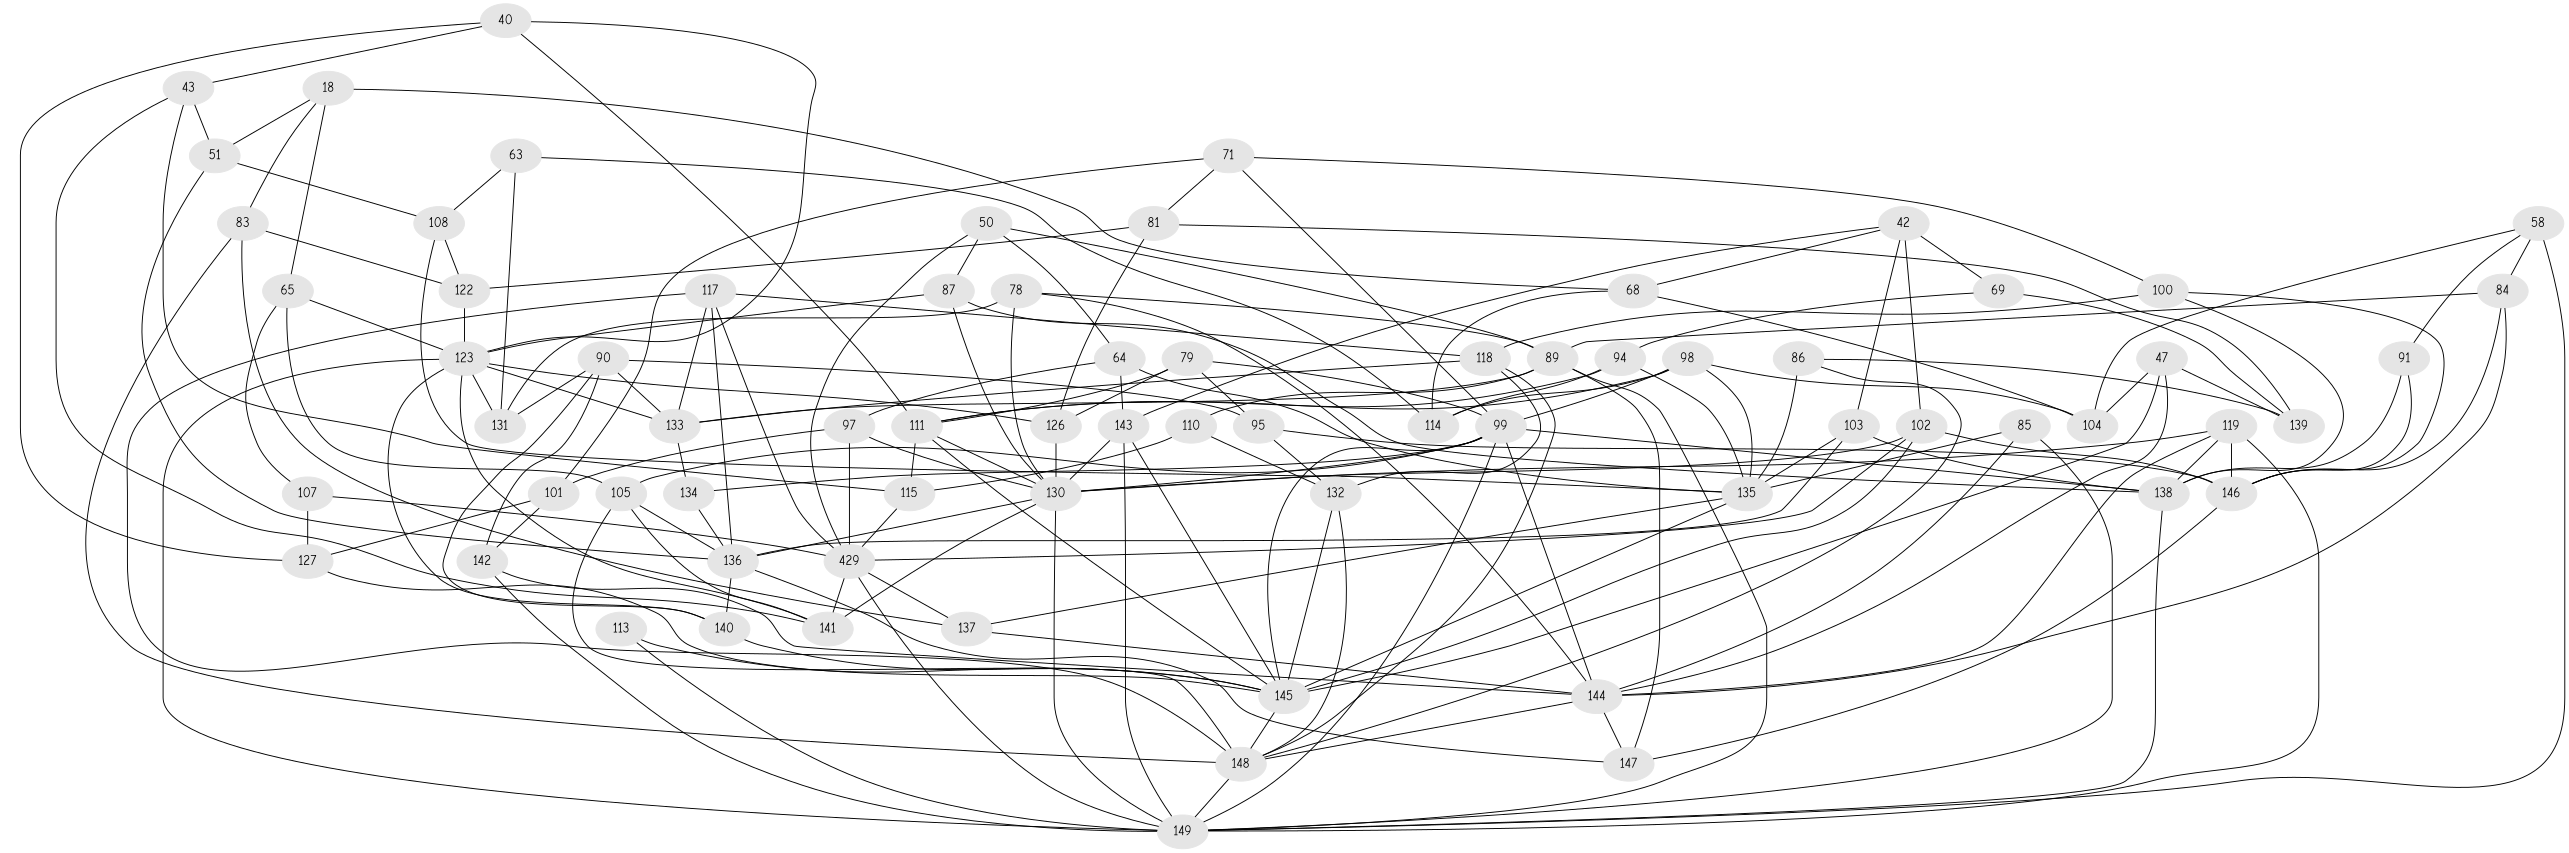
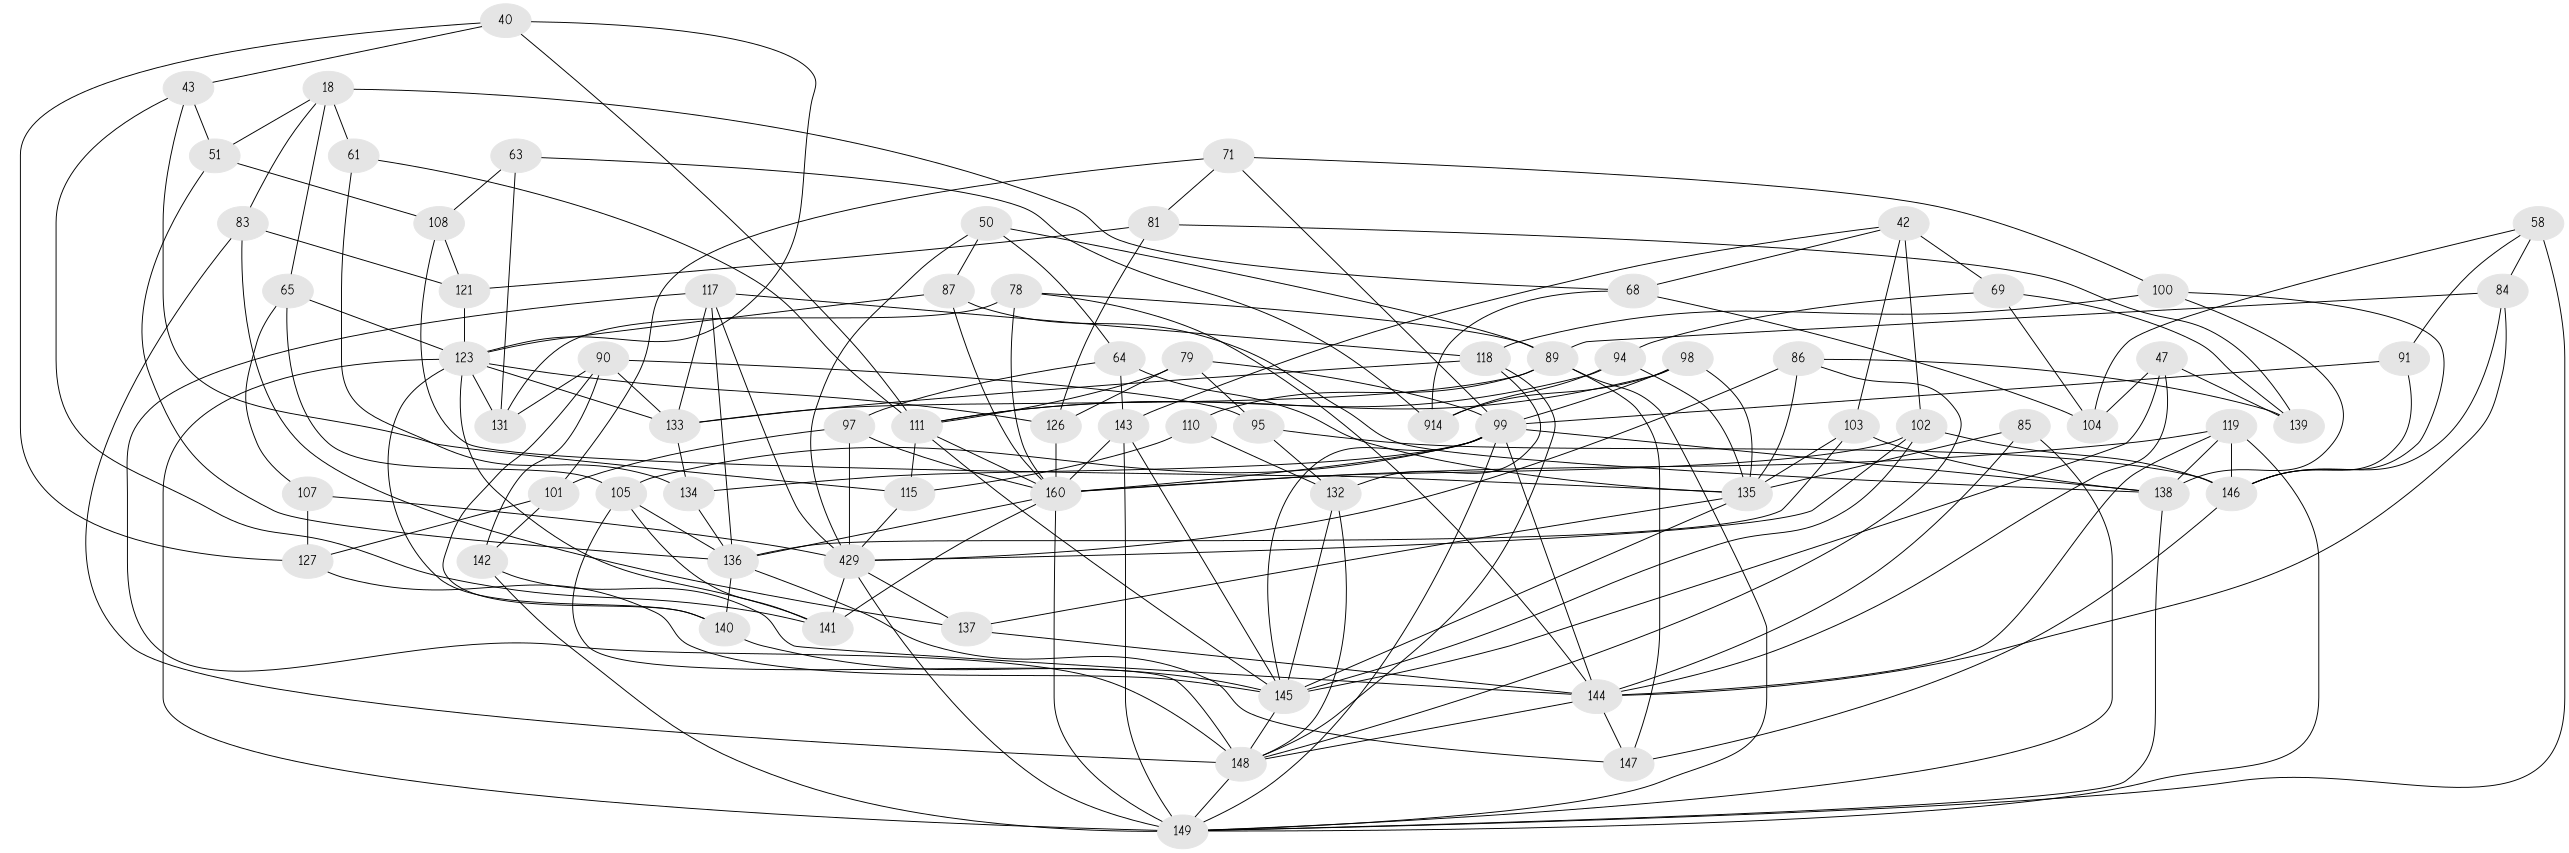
node "61": added
node "122": label "122" -> "121"
edge "98" -- "104": now "69" -- "104"
node "114": label "114" -> "914"
edge "91" -- "138": now "91" -- "99"
node "130": label "130" -> "160"
edge "86" -- "429": added
node "113": removed
